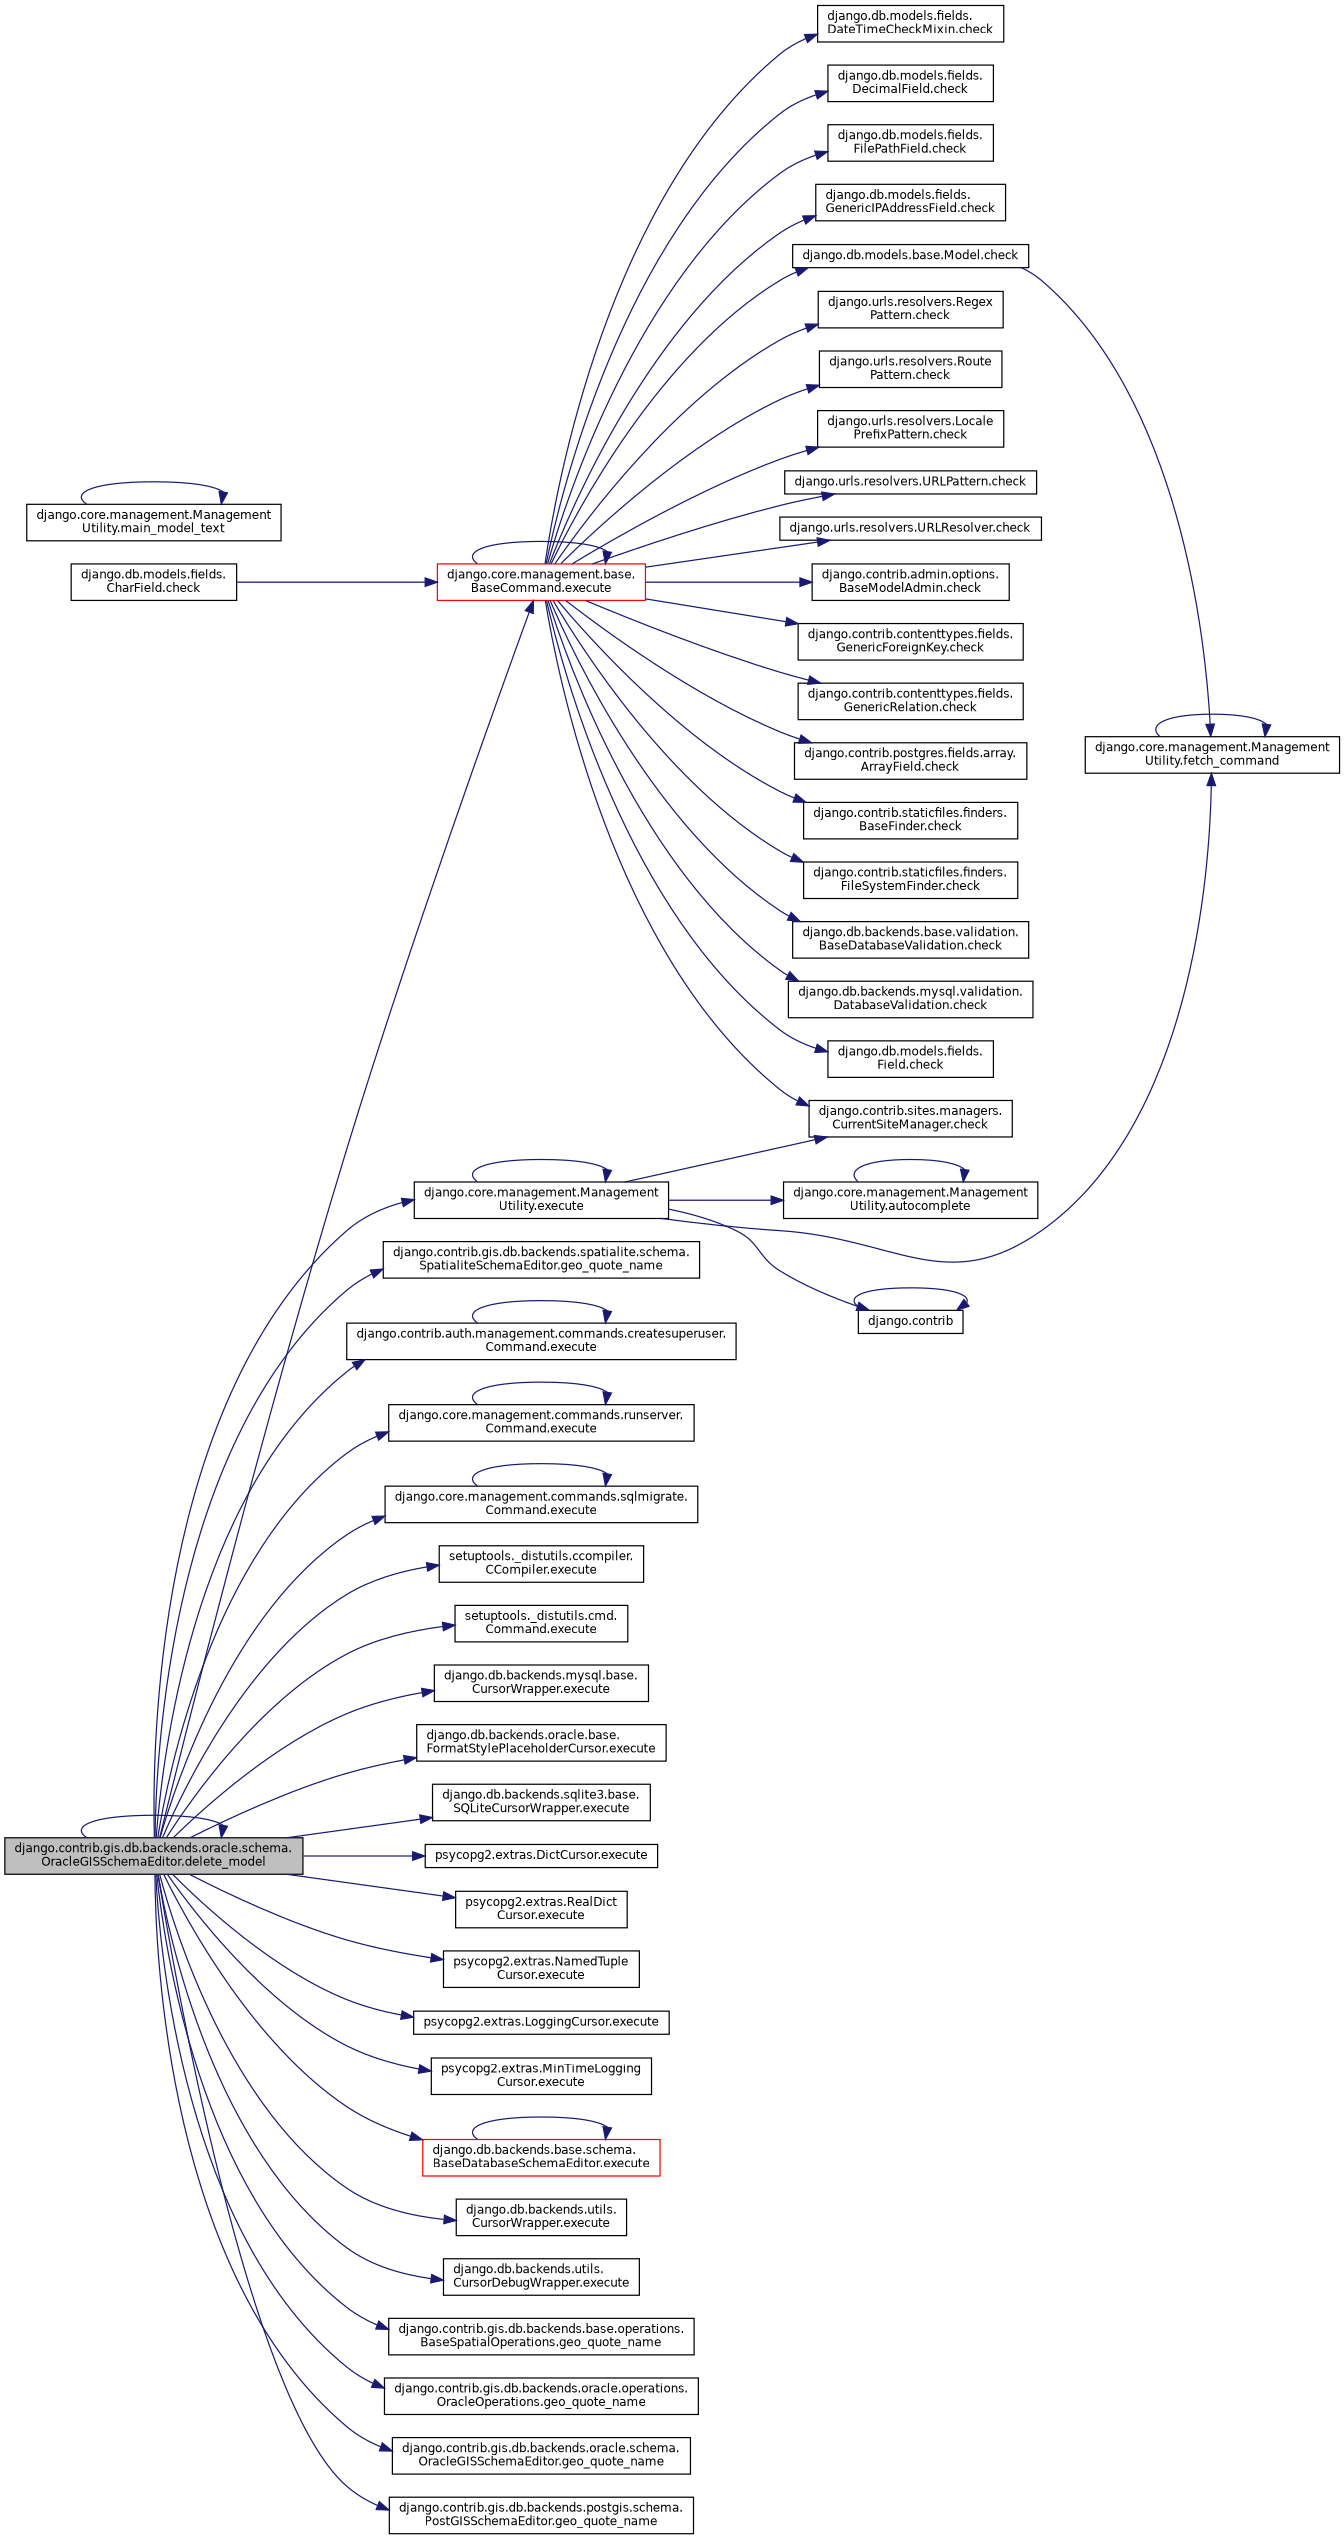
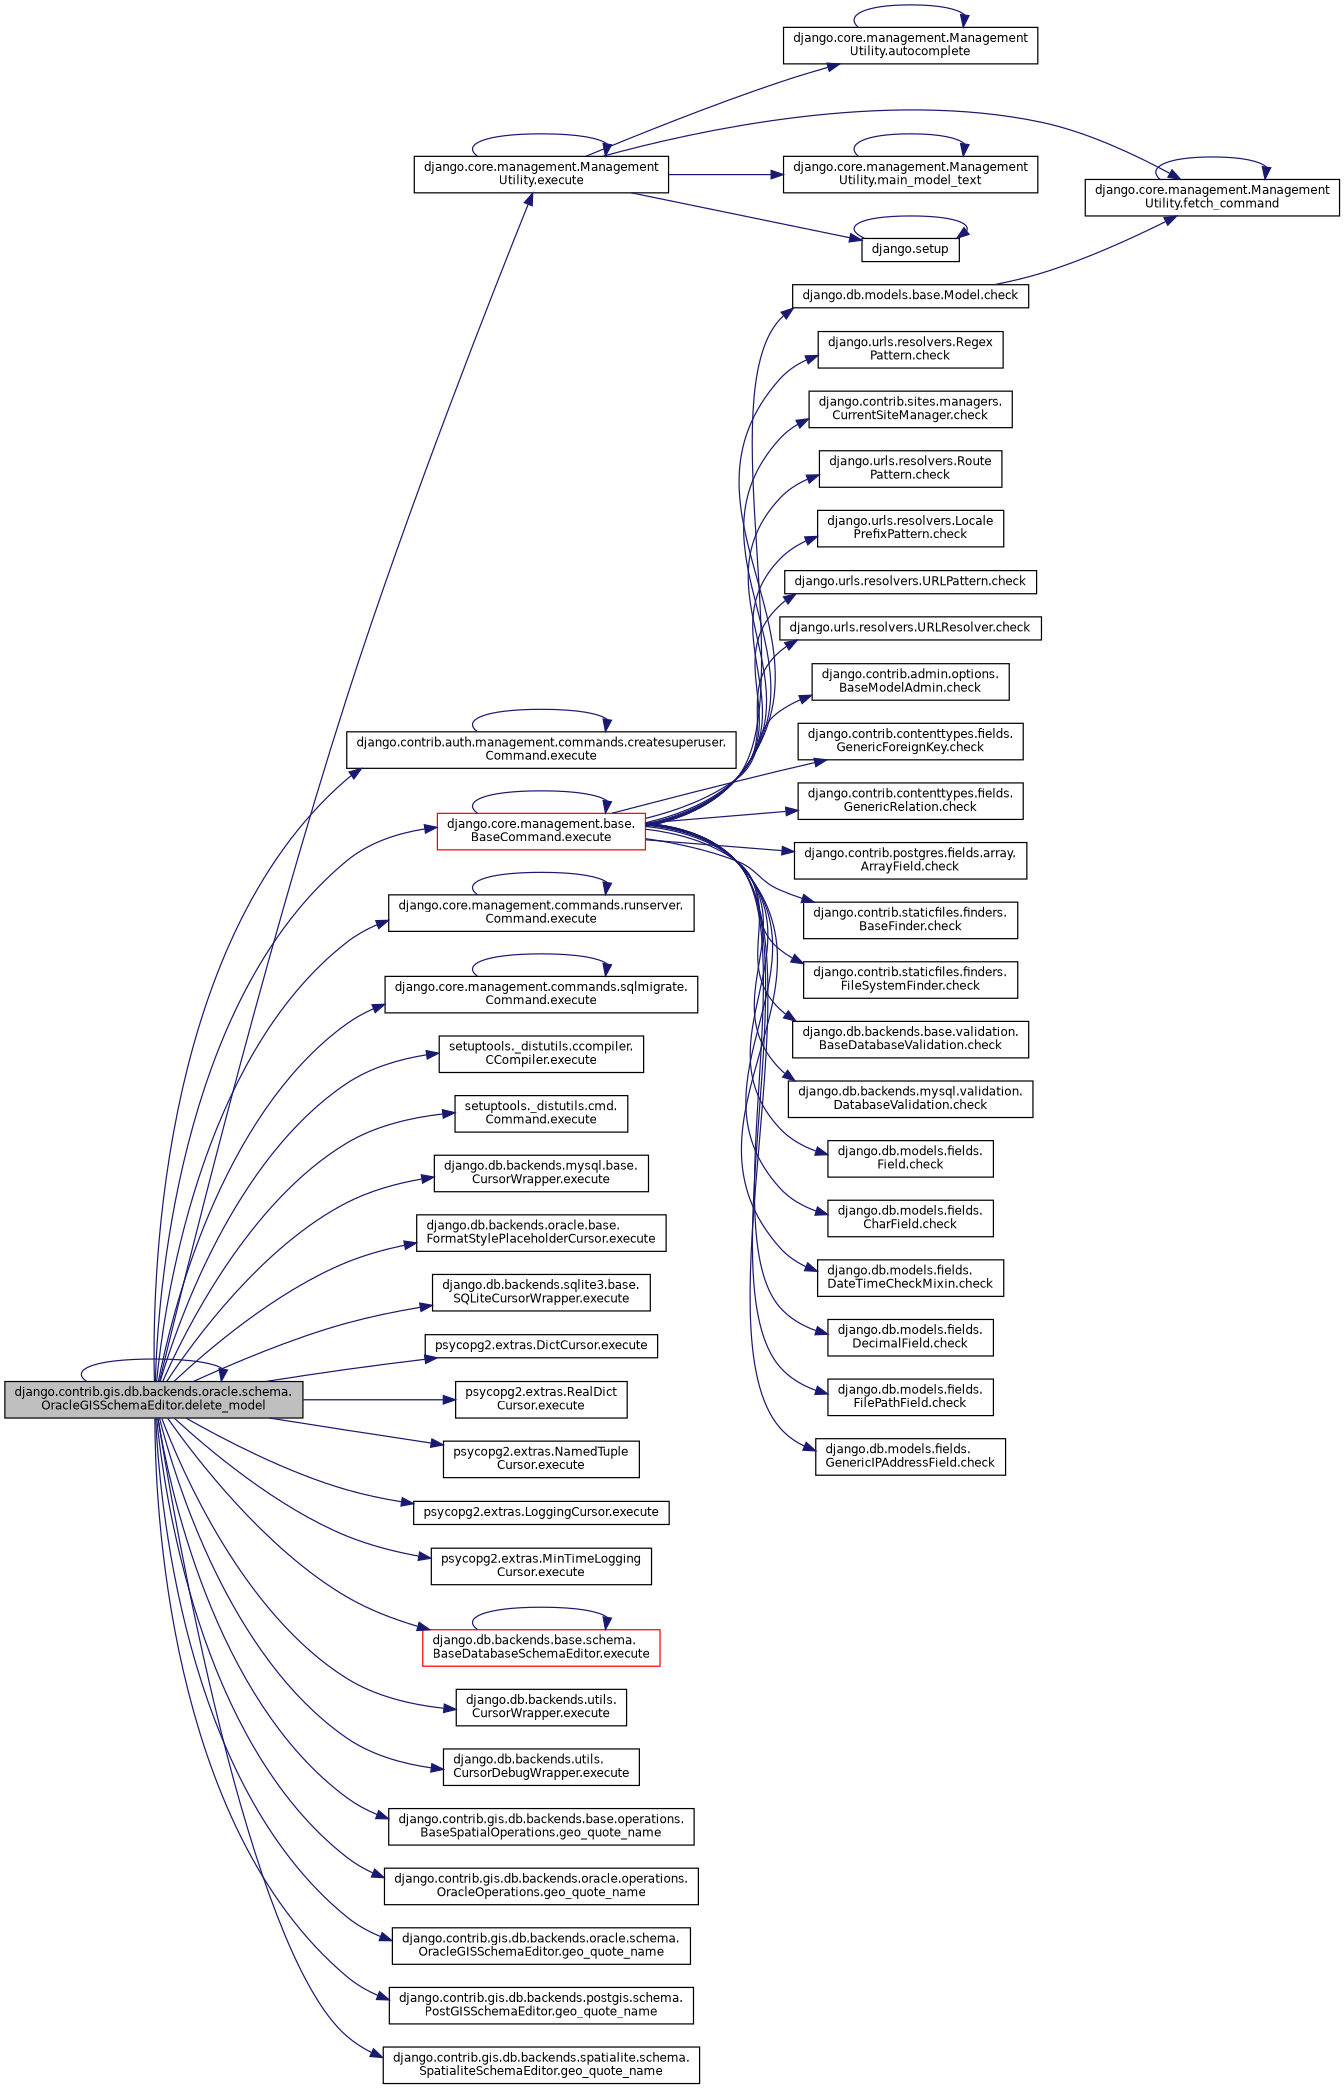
edge "django.db.models.fields. CharField.check" -> "django.core.management.base. BaseCommand.execute": reversed
edge "django.core.management.Management Utility.execute" -> "django.contrib.sites.managers. CurrentSiteManager.check": now "django.core.management.Management Utility.execute" -> "django.core.management.Management Utility.main_model_text"
node "django.contrib": label "django.contrib" -> "django.setup"
